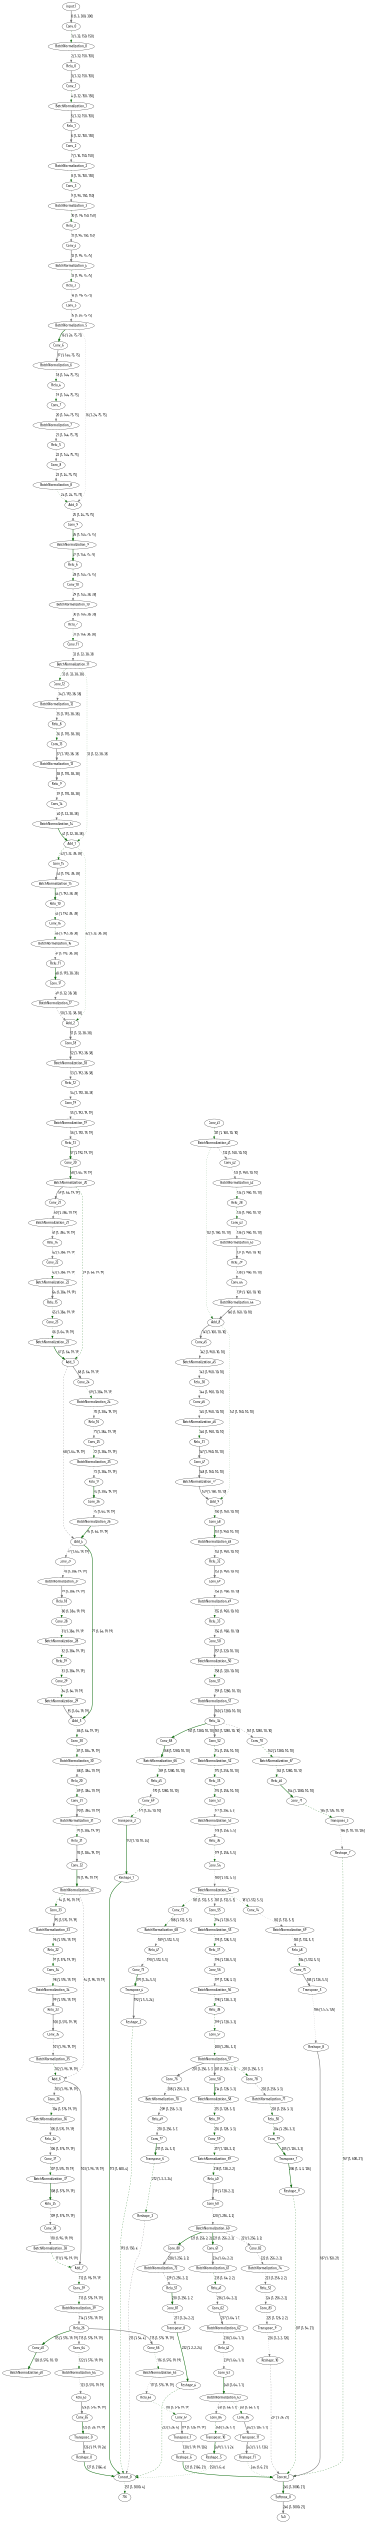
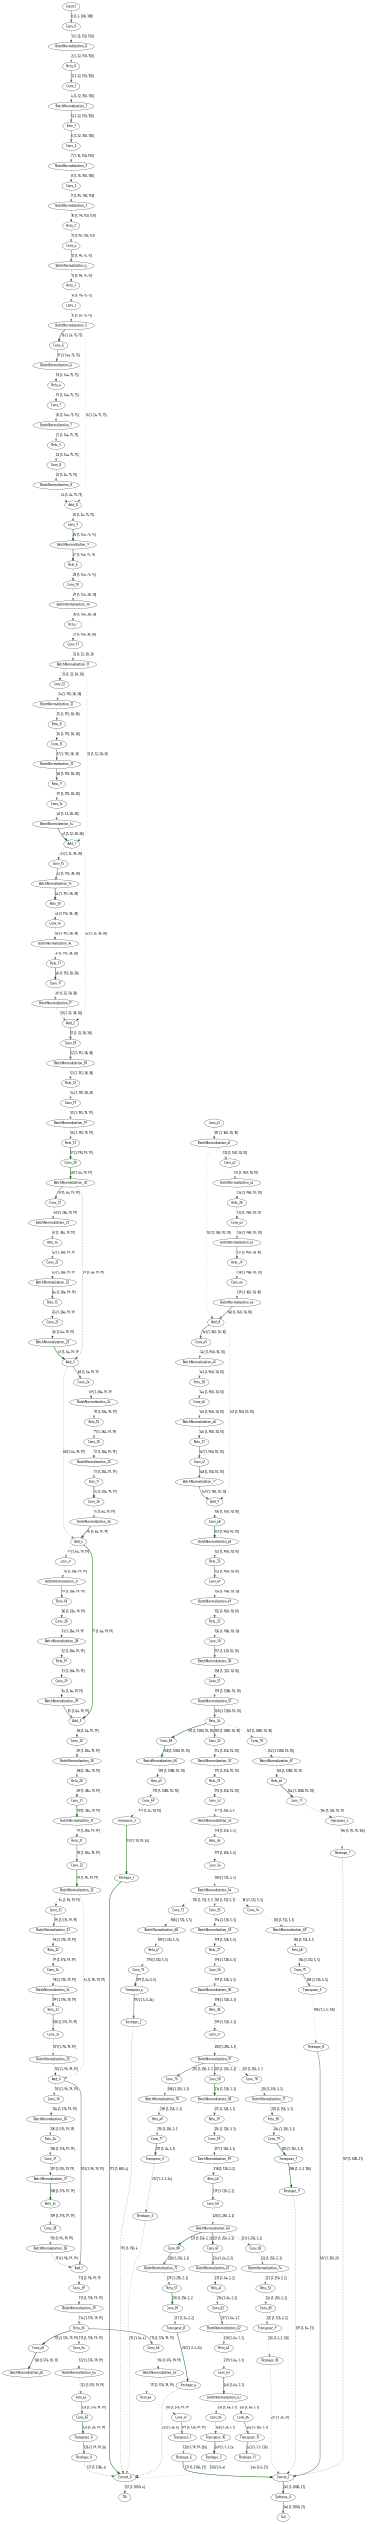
edge "Conv_31" -> "BatchNormalization_31": color gray40 -> darkgreen
edge "Reshape_0" -> "Concat_0": style bold -> dashed
